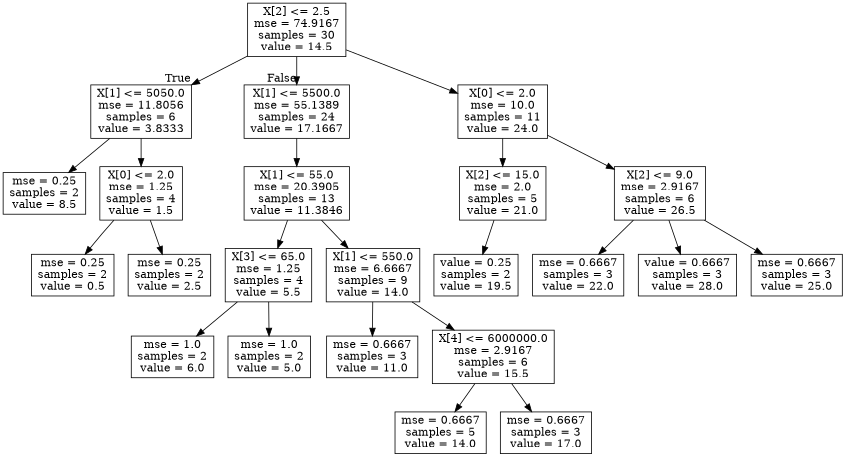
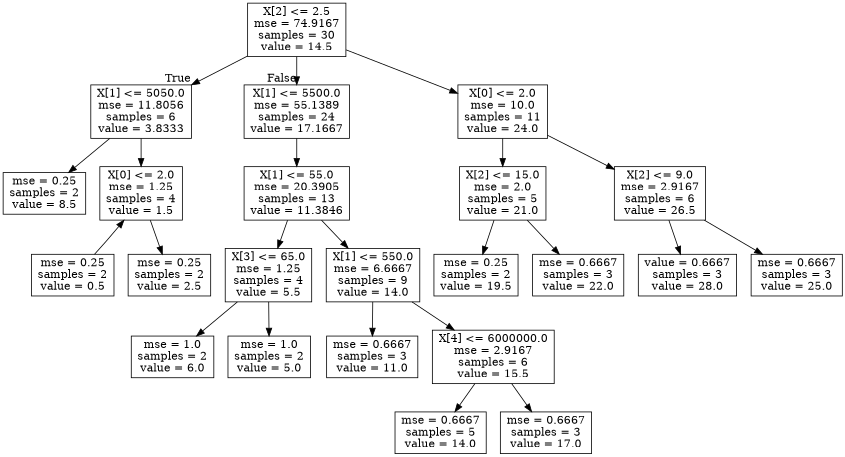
edge "X[0] <= 2.0 mse = 1.25 samples = 4 value = 1.5" -> "mse = 0.25 samples = 2 value = 0.5": reversed
edge "X[2] <= 9.0 mse = 2.9167 samples = 6 value = 26.5" -> "mse = 0.6667 samples = 3 value = 22.0": now "X[2] <= 15.0 mse = 2.0 samples = 5 value = 21.0" -> "mse = 0.6667 samples = 3 value = 22.0"
node "value = 0.25 samples = 2 value = 19.5": label "value = 0.25 samples = 2 value = 19.5" -> "mse = 0.25 samples = 2 value = 19.5"
